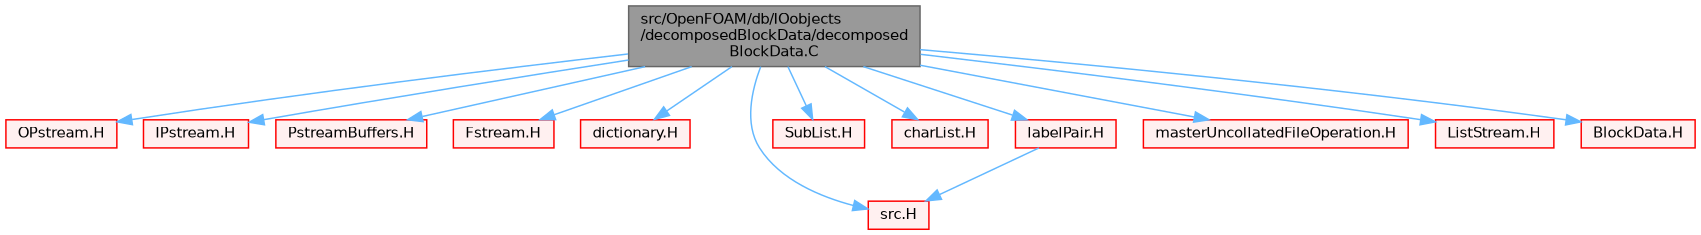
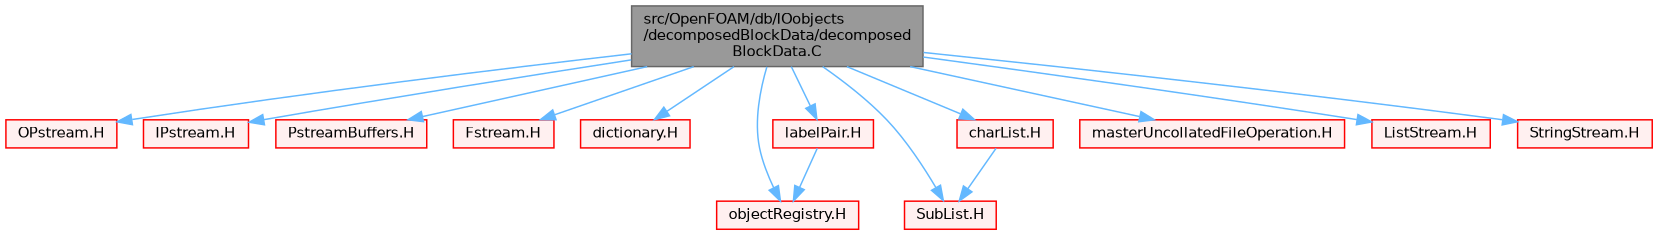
node "BlockData.H": label "BlockData.H" -> "StringStream.H"
edge "charList.H" -> "SubList.H": added
node "src.H": label "src.H" -> "objectRegistry.H"
